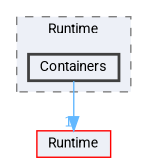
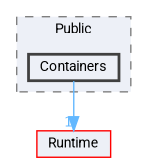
cluster "Runtime": label "Runtime" -> "Public"
